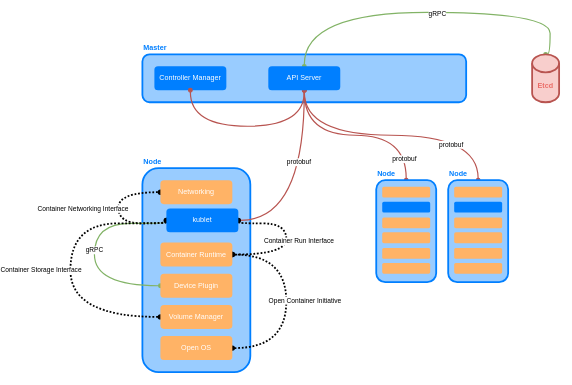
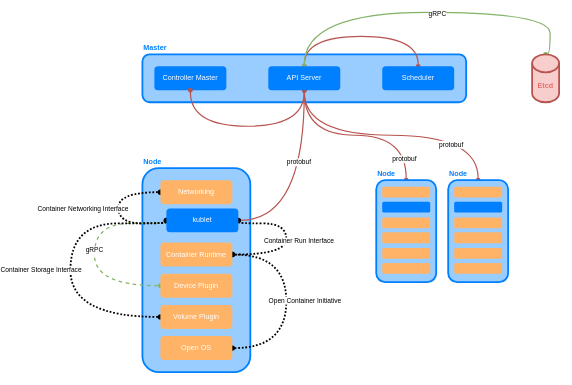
edge "API Server" -- "Scheduler": added
node "Controller Manager": label "Controller Manager" -> "Controller Master"
node "Scheduler": added
edge "kublet" -- "Device Plugin": style solid -> dashed
node "Volume Manager": label "Volume Manager" -> "Volume Plugin"
